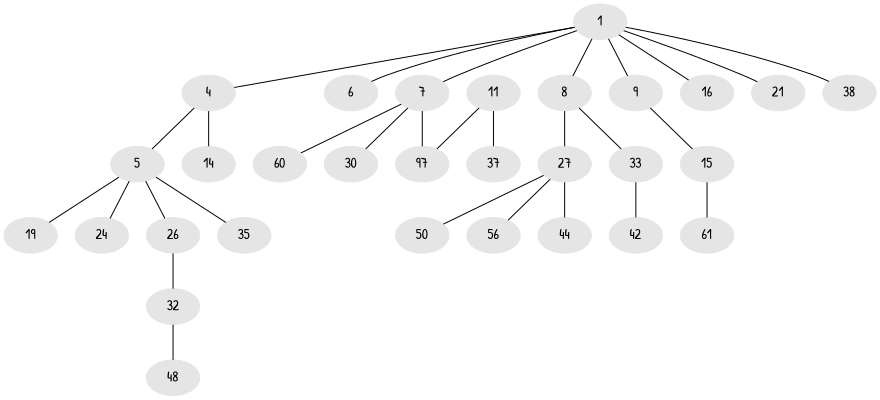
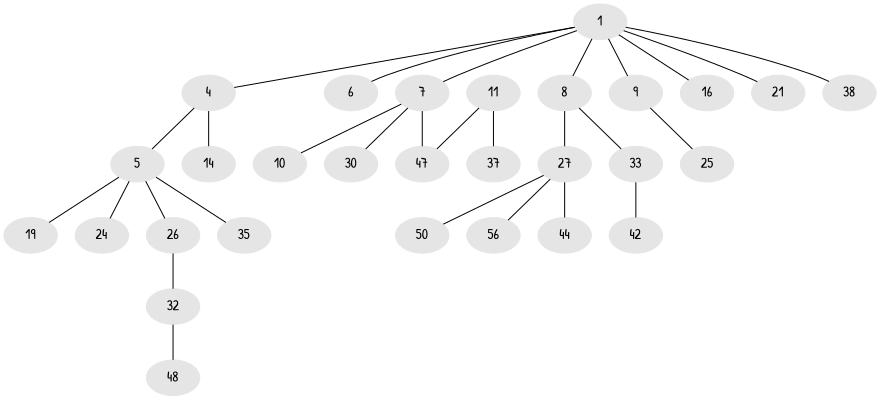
node "60": label "60" -> "10"
node "97": label "97" -> "47"
node "15": label "15" -> "25"
node "61": removed
